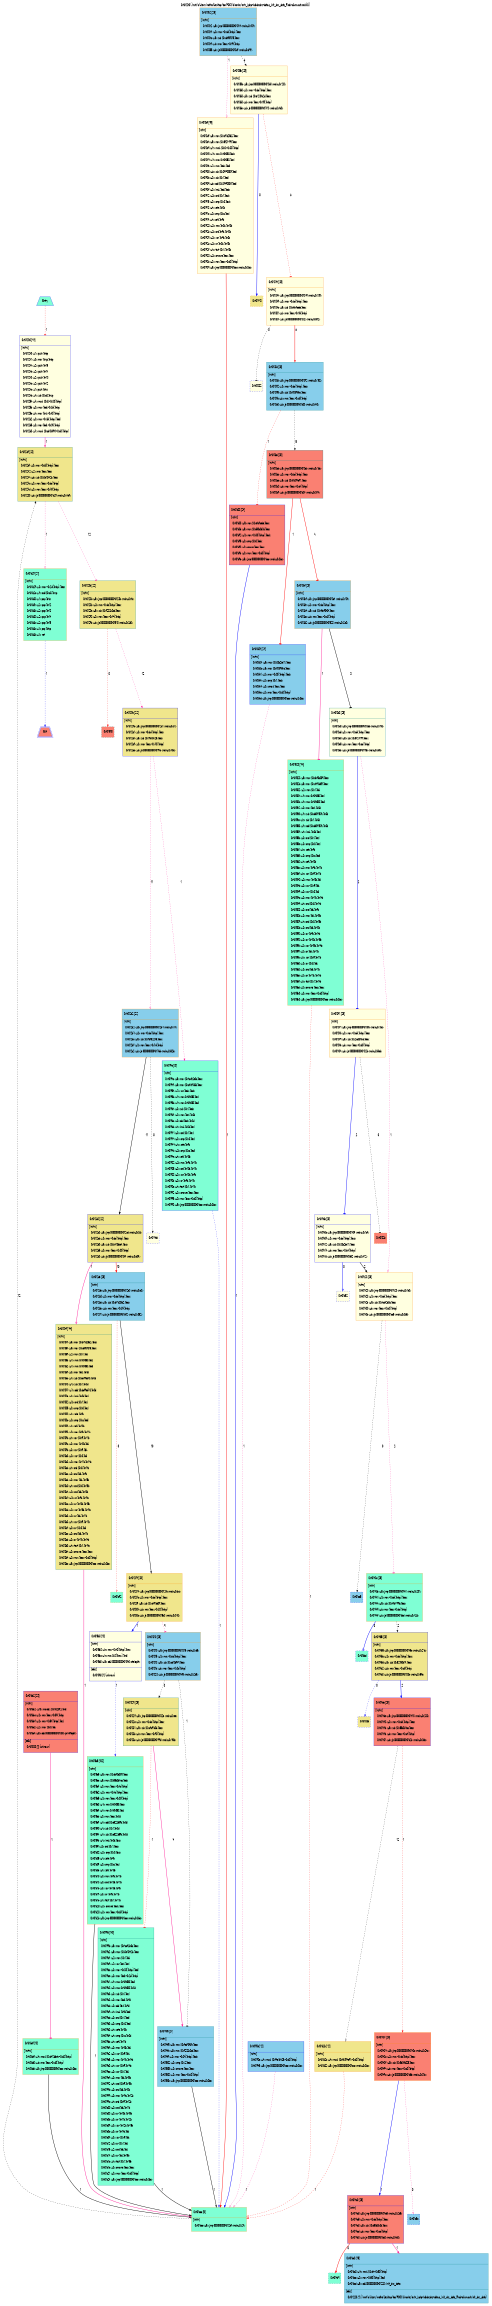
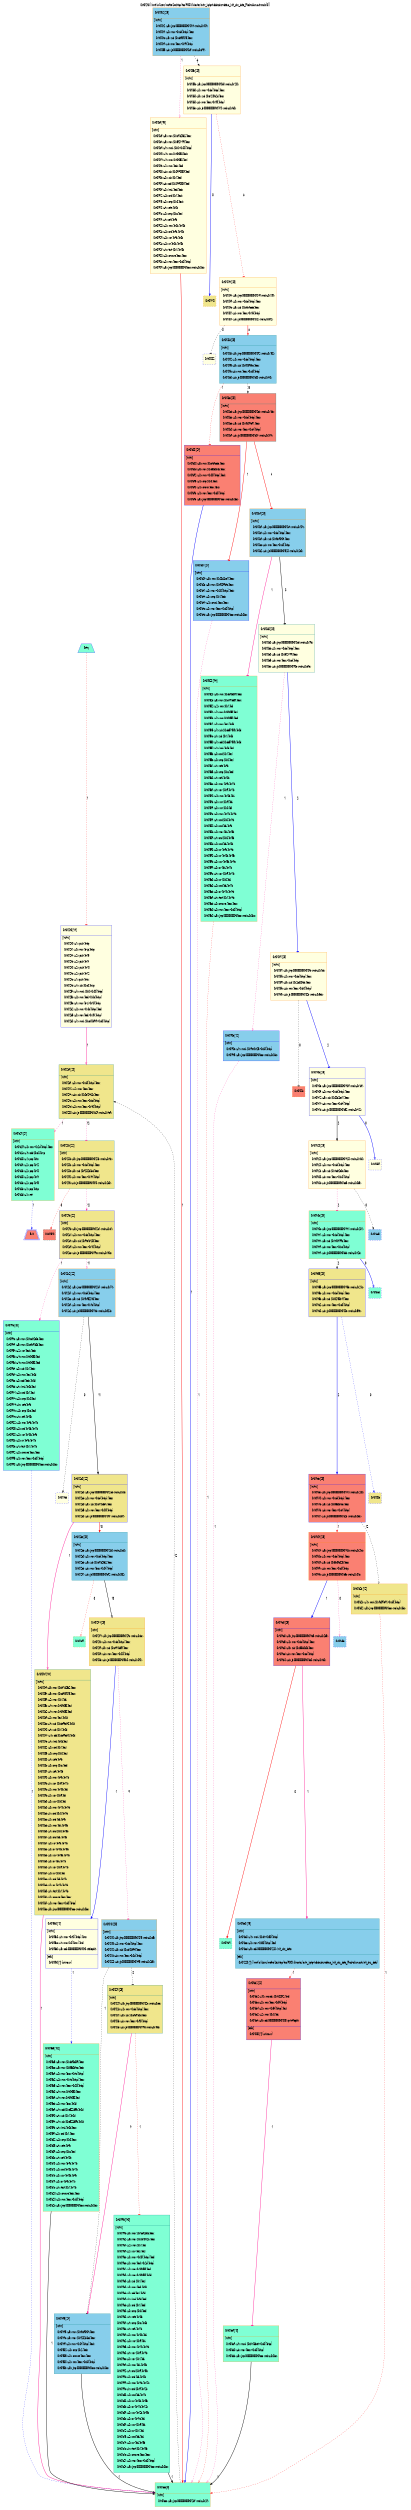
edge "0x4013d8 [25]" -> "0x401423 [25]": now "0x4013d8 [25]" -> "0x40193e [12]"
edge "0x401310 [25]" -> "0x401329 [25]": arrowhead normal -> tee
edge "0x4016a3 [15]" -> "0x4016b2 [23]": added, label "1"
